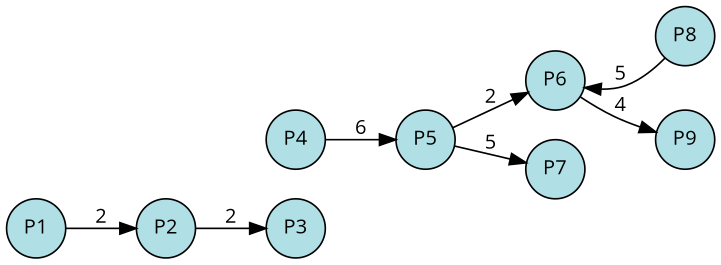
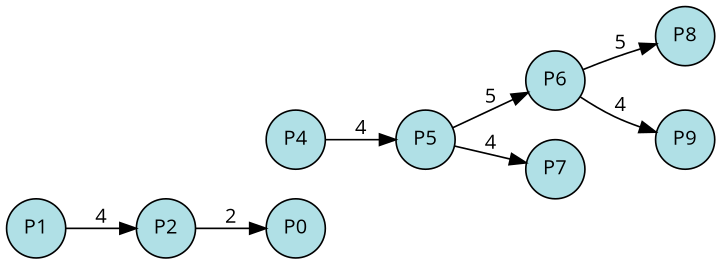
edge "P8" -> "P6": reversed
edge "P5" -> "P6": label "2" -> "5"
edge "P4" -> "P5": label "6" -> "4"
edge "P5" -> "P7": label "5" -> "4"
edge "P1" -> "P2": label "2" -> "4"
node "P3": label "P3" -> "P0"
